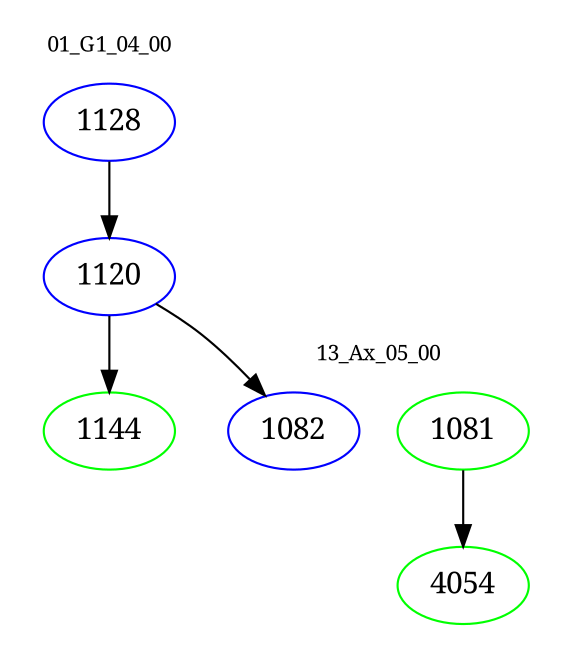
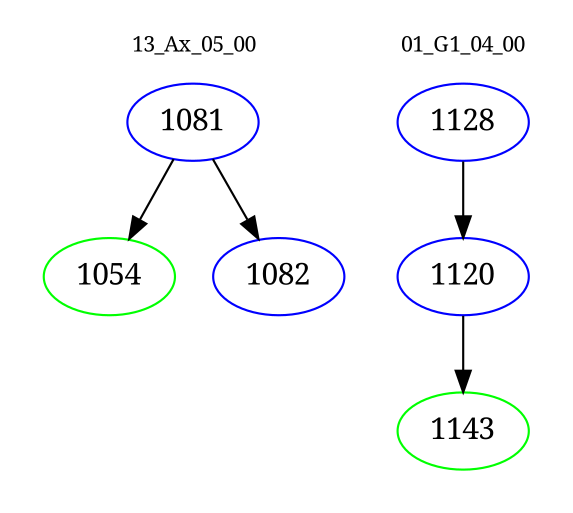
edge "1120" -> "1082": now "1081" -> "1082"
node "1144": label "1144" -> "1143"
node "1081": color green -> blue
node "4054": label "4054" -> "1054"
